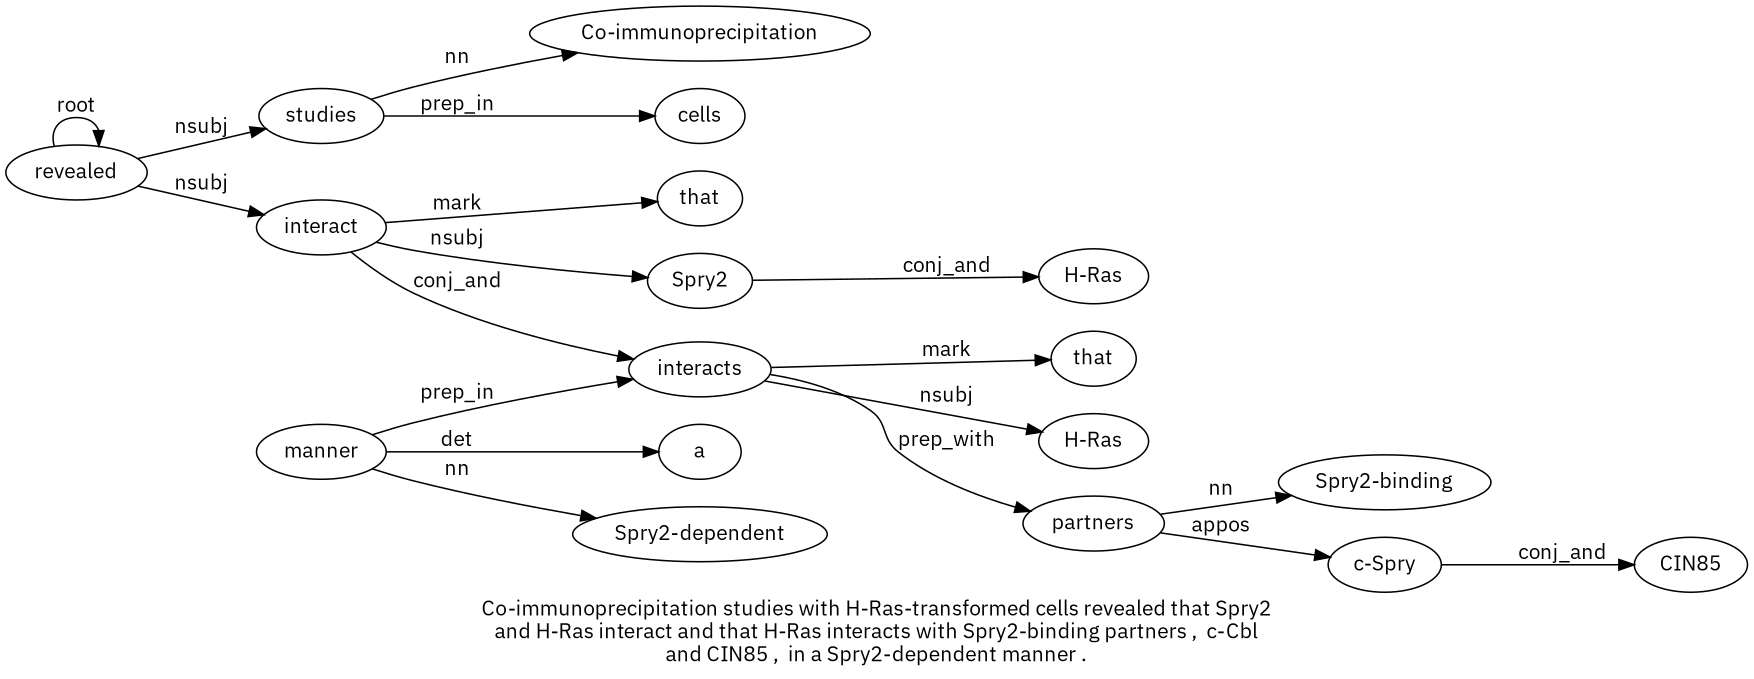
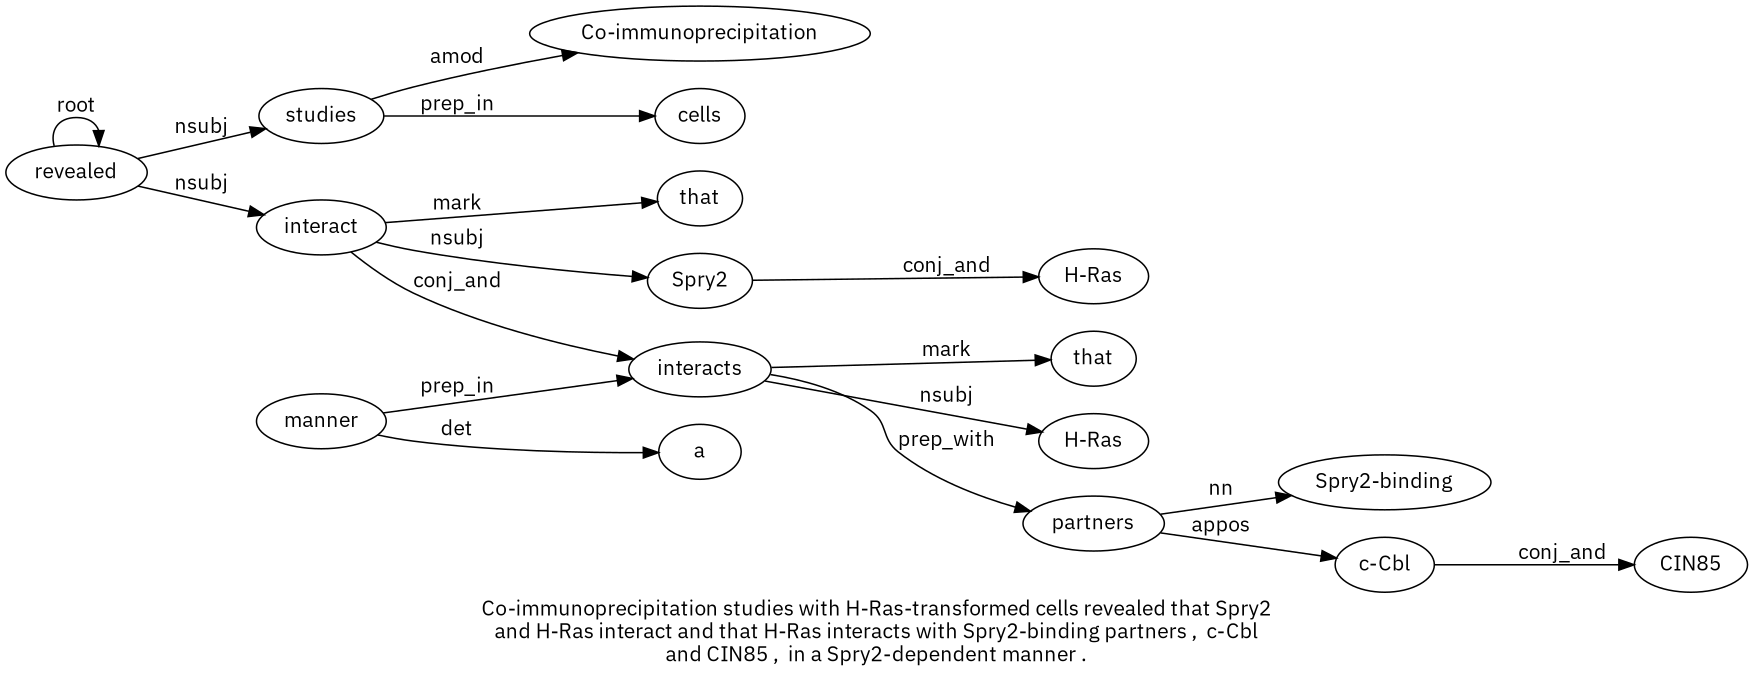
edge "studies" -> "Co-immunoprecipitation": label "nn" -> "amod"
node "Spry2-dependent": removed
node "c-Spry": label "c-Spry" -> "c-Cbl"
